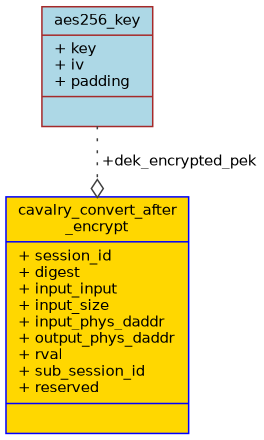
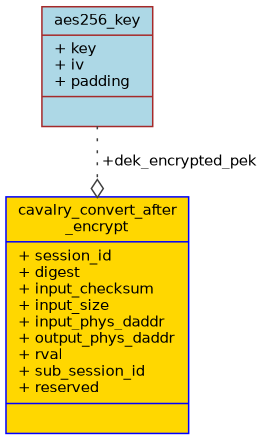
node "cavalry_convert_after": text "+ input_input" -> "+ input_checksum"
